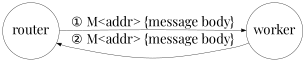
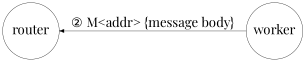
edge "router" -> "worker": removed, label "① M<addr> {message body}"
